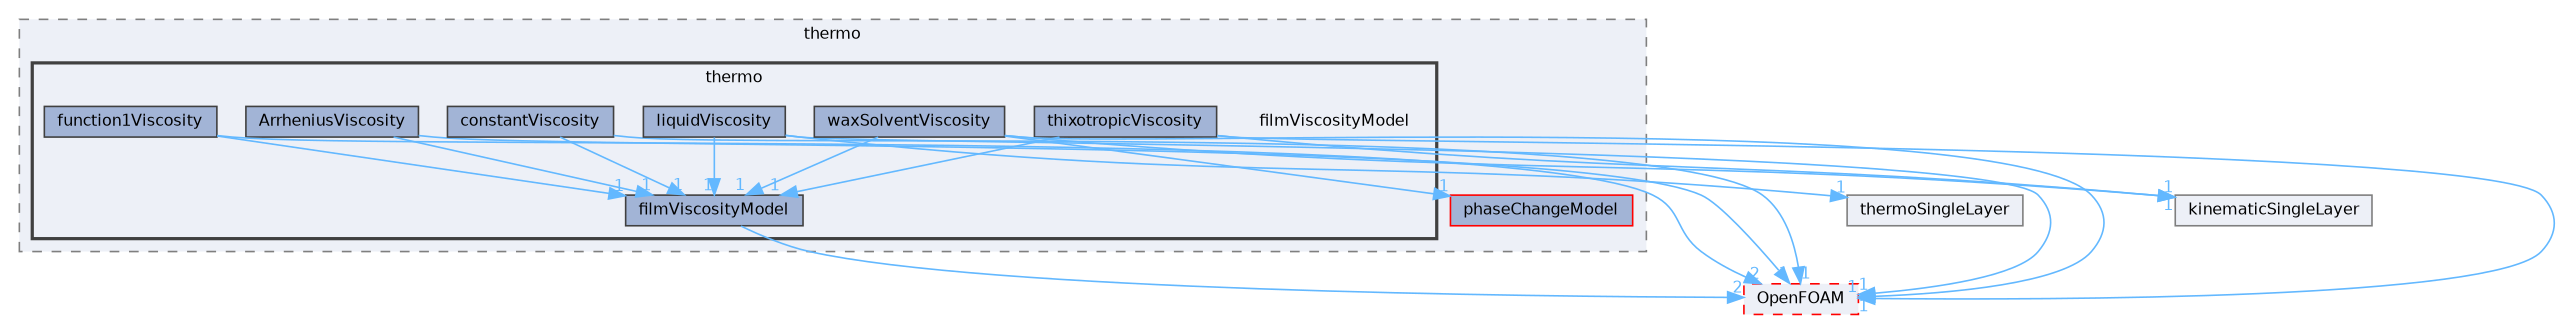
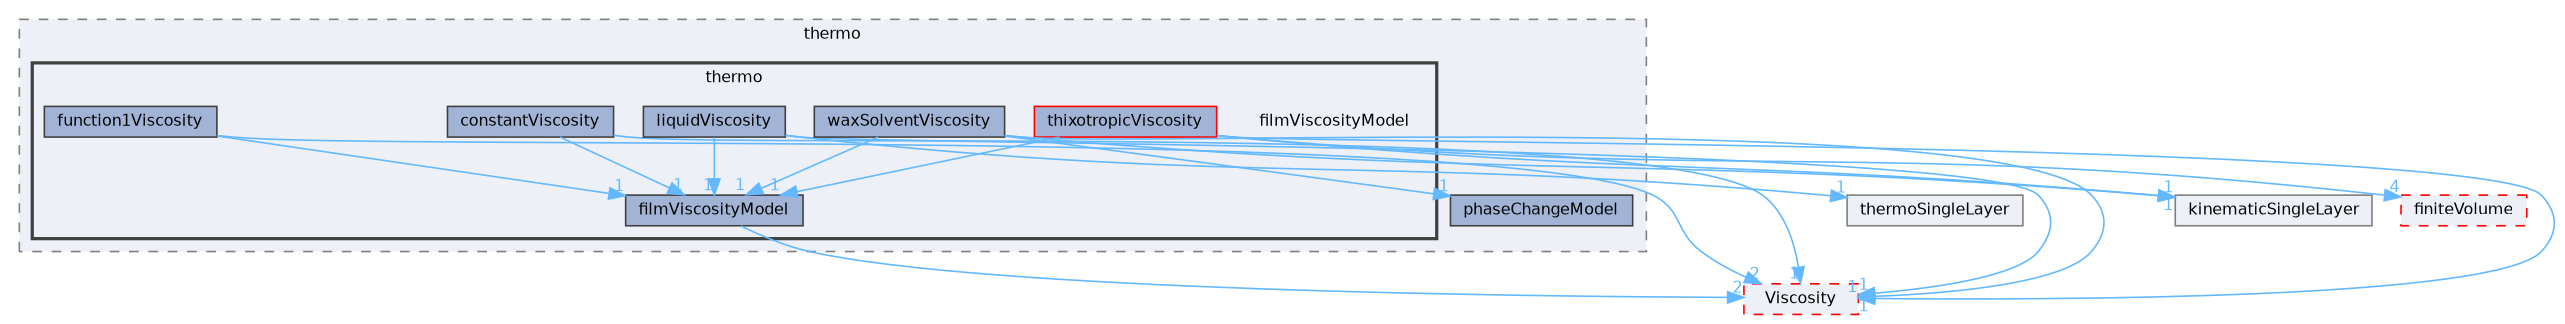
node "ArrheniusViscosity": removed
node "thixotropicViscosity": color grey25 -> red
node "phaseChangeModel": color red -> grey25
node "finiteVolume": added
node "OpenFOAM": label "OpenFOAM" -> "Viscosity"
